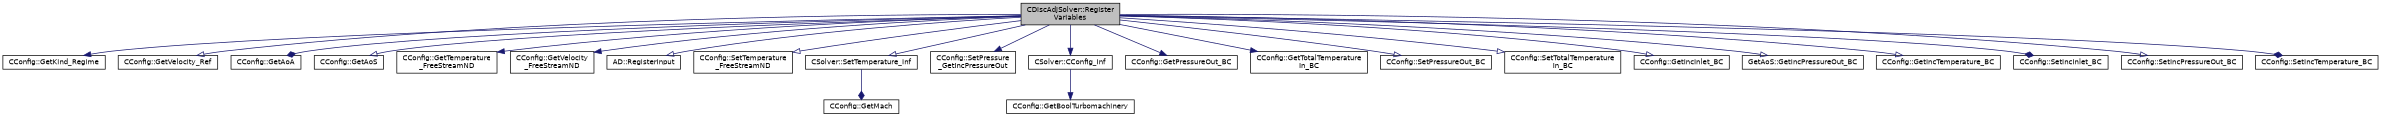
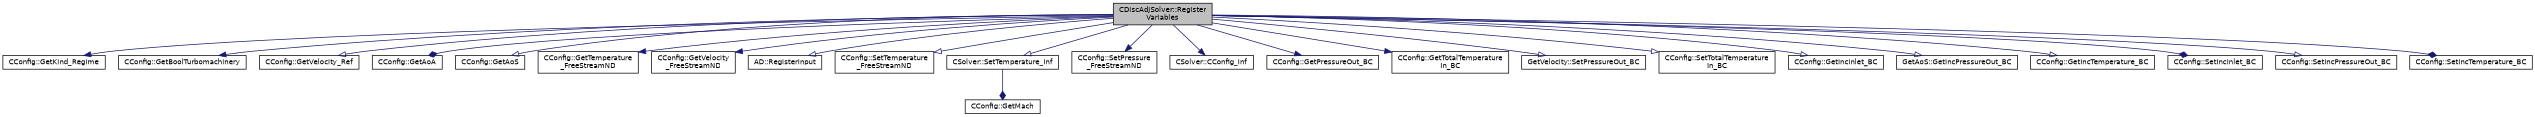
node "CConfig::SetPressure _GetIncPressureOut": label "CConfig::SetPressure _GetIncPressureOut" -> "CConfig::SetPressure _FreeStreamND"
node "CConfig::SetPressureOut_BC": label "CConfig::SetPressureOut_BC" -> "GetVelocity::SetPressureOut_BC"
edge "CSolver::CConfig_Inf" -> "CConfig::GetBoolTurbomachinery": now "CDiscAdjSolver::Register Variables" -> "CConfig::GetBoolTurbomachinery"
